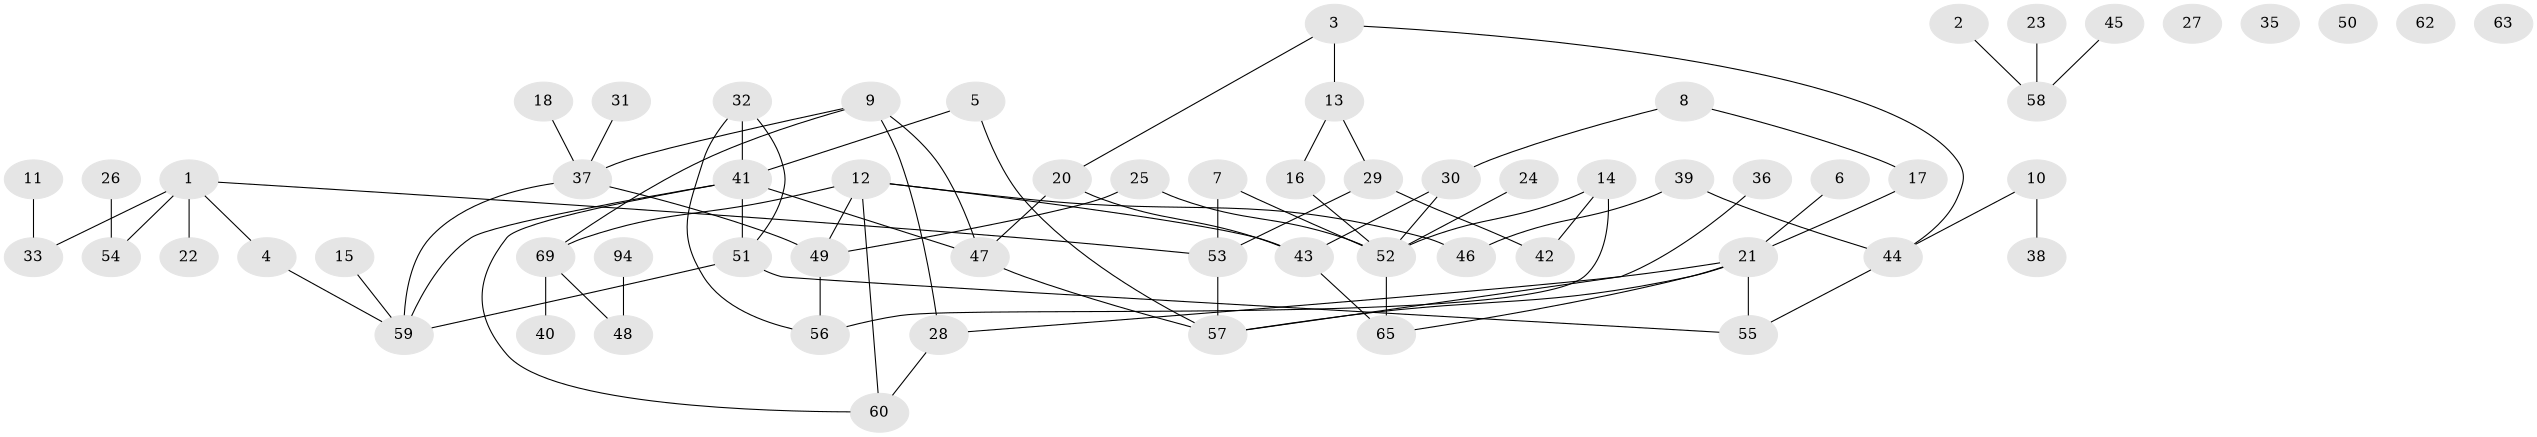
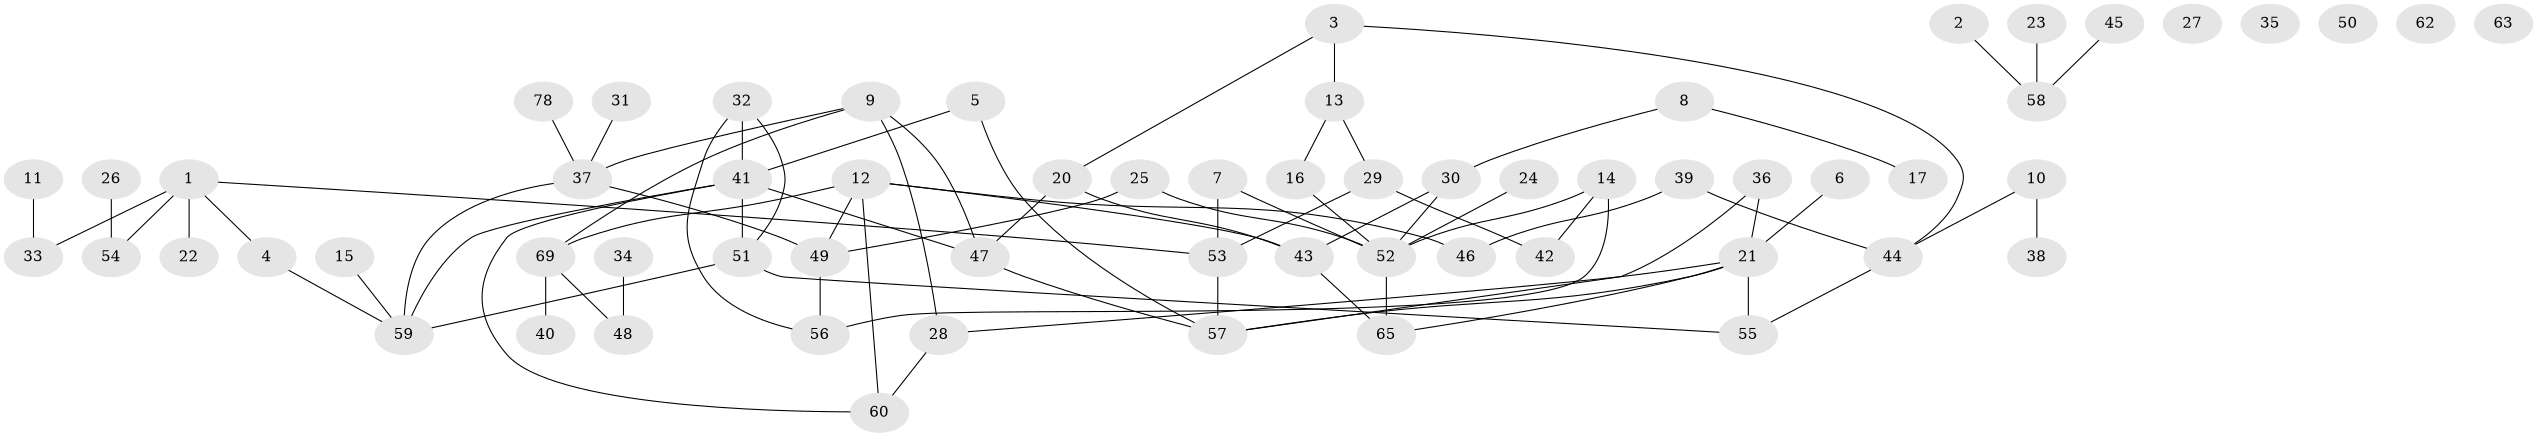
node "18": label "18" -> "78"
edge "17" -- "21": now "36" -- "21"
node "94": label "94" -> "34"
